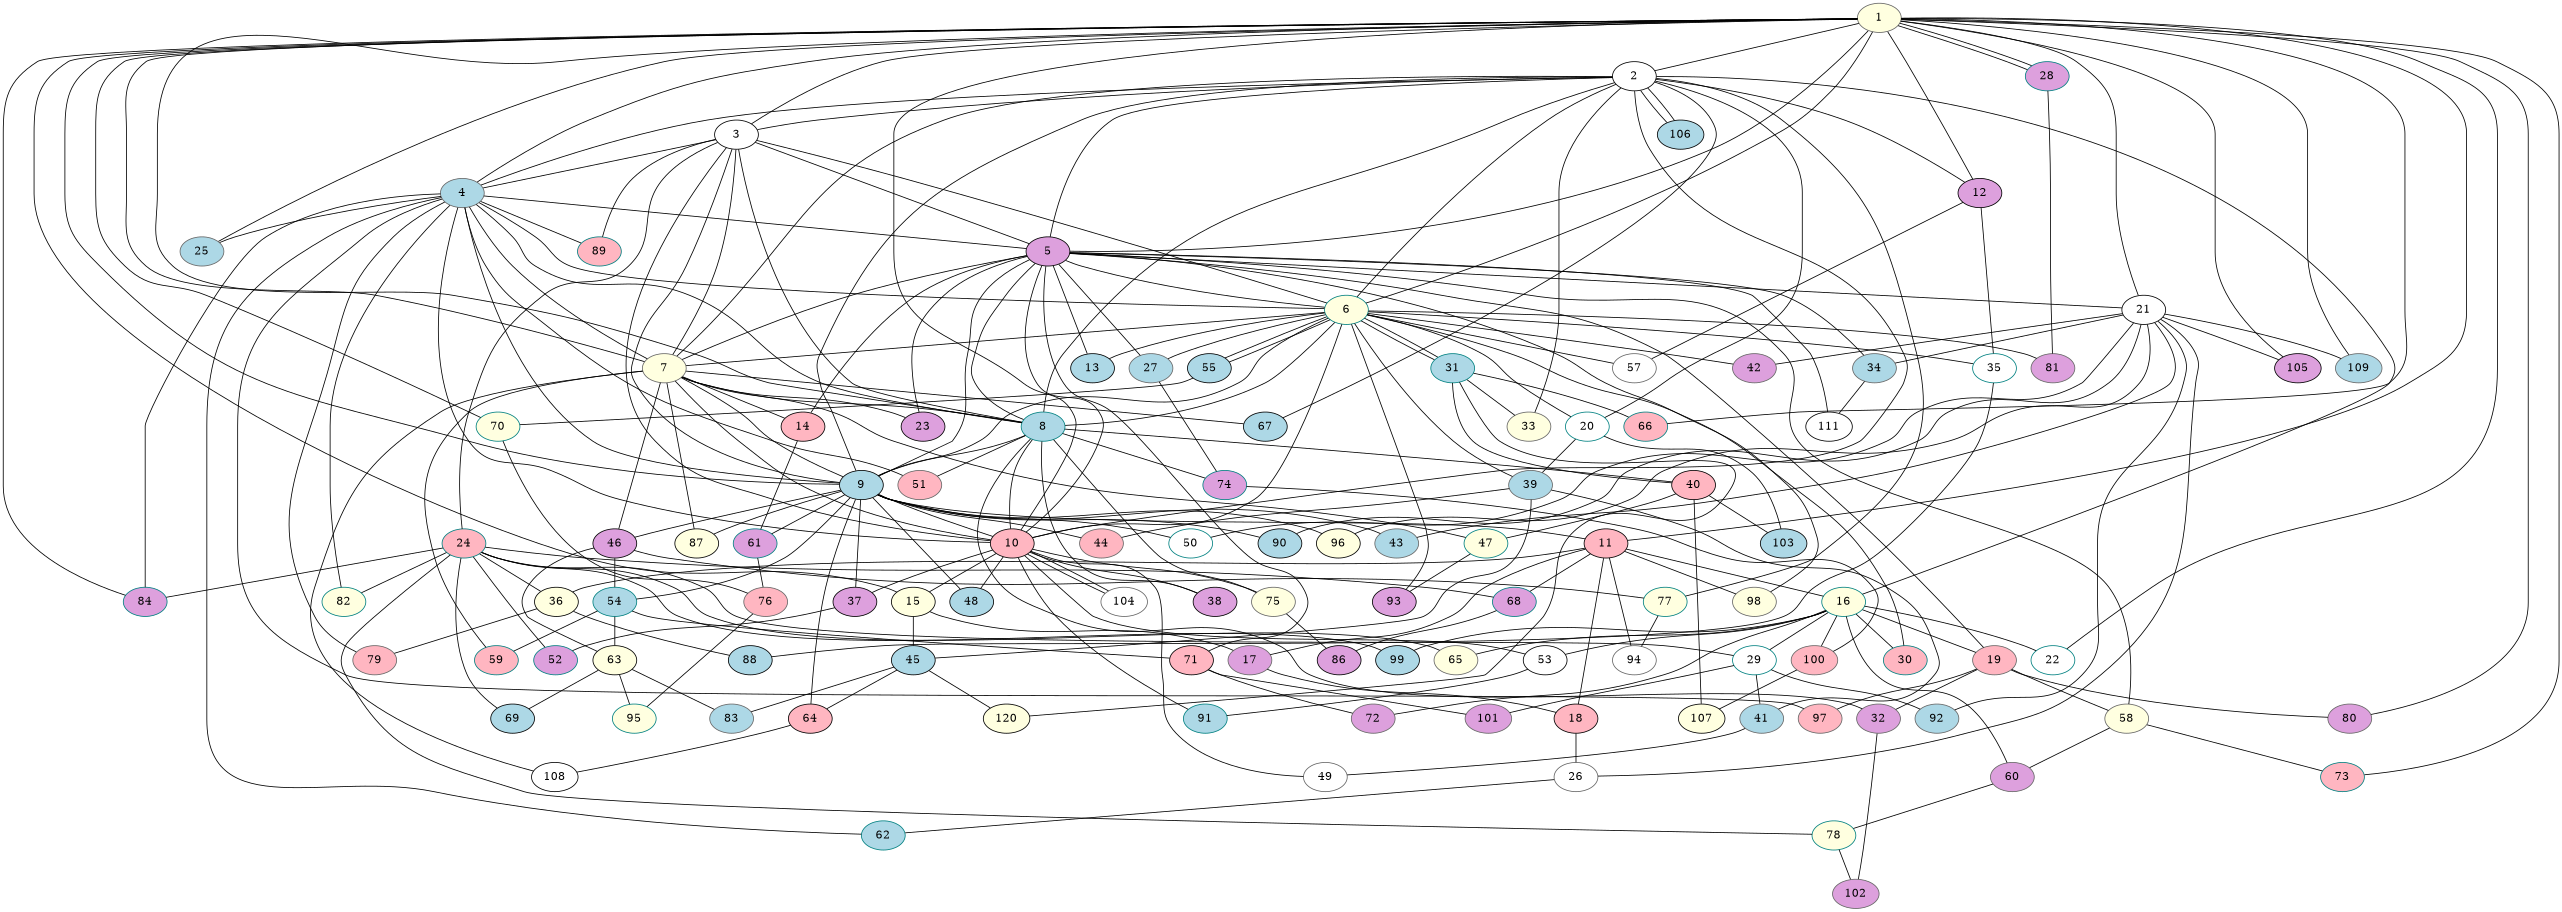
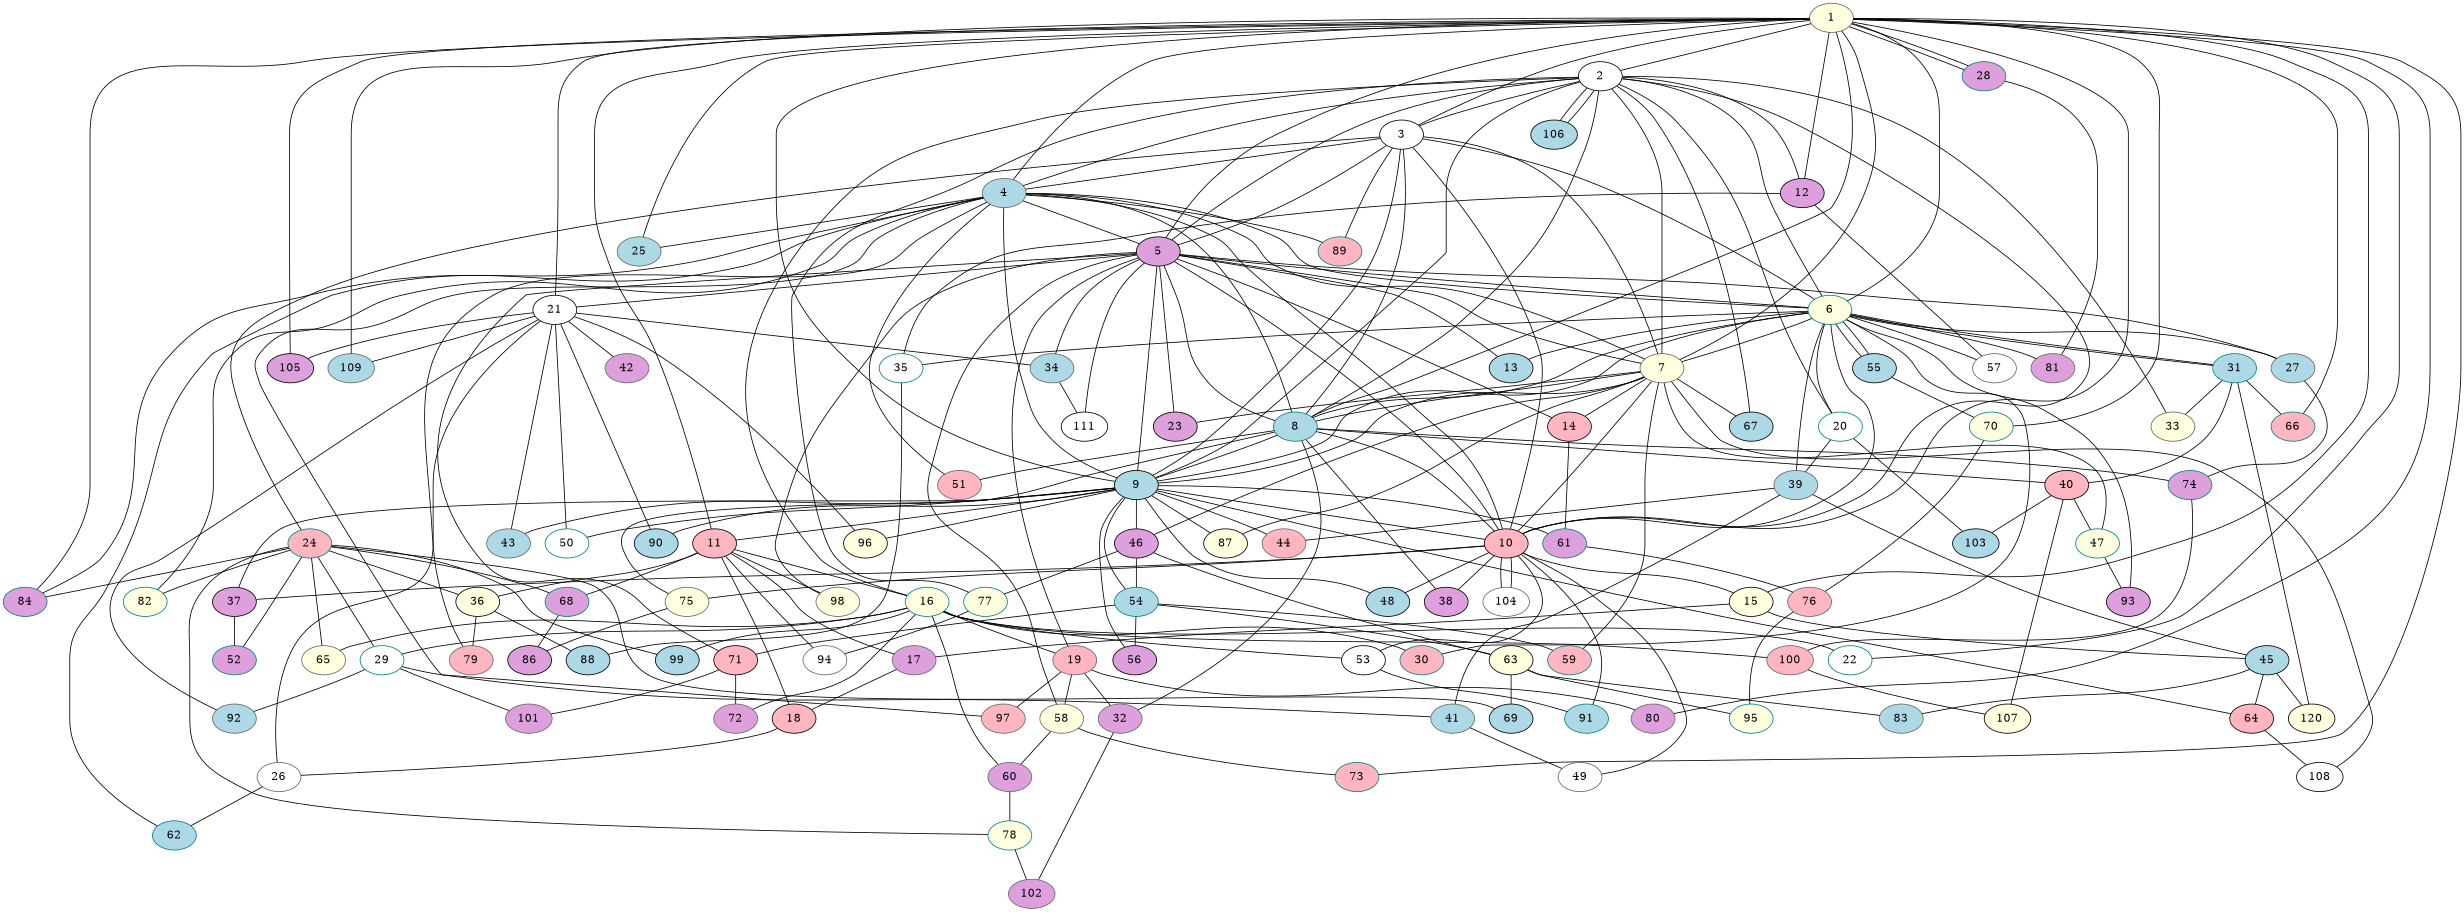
edge "6" -- "42": removed
node "56": added
